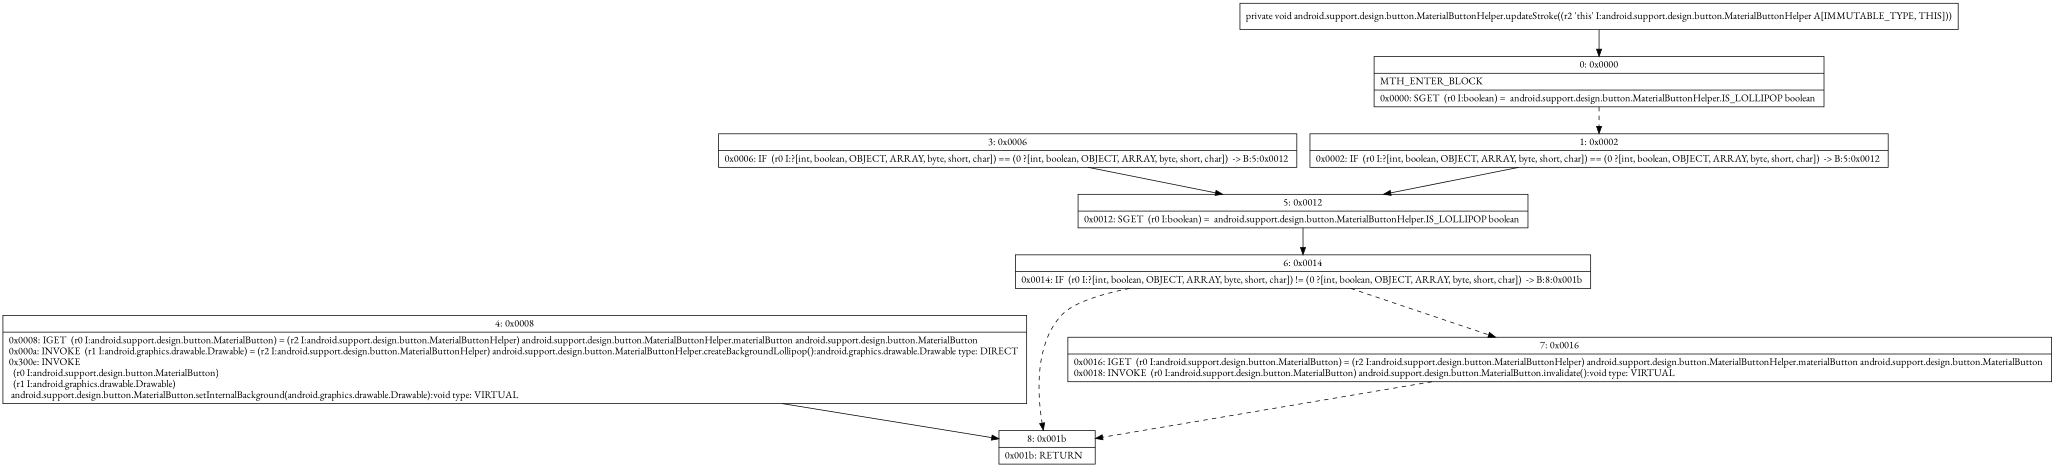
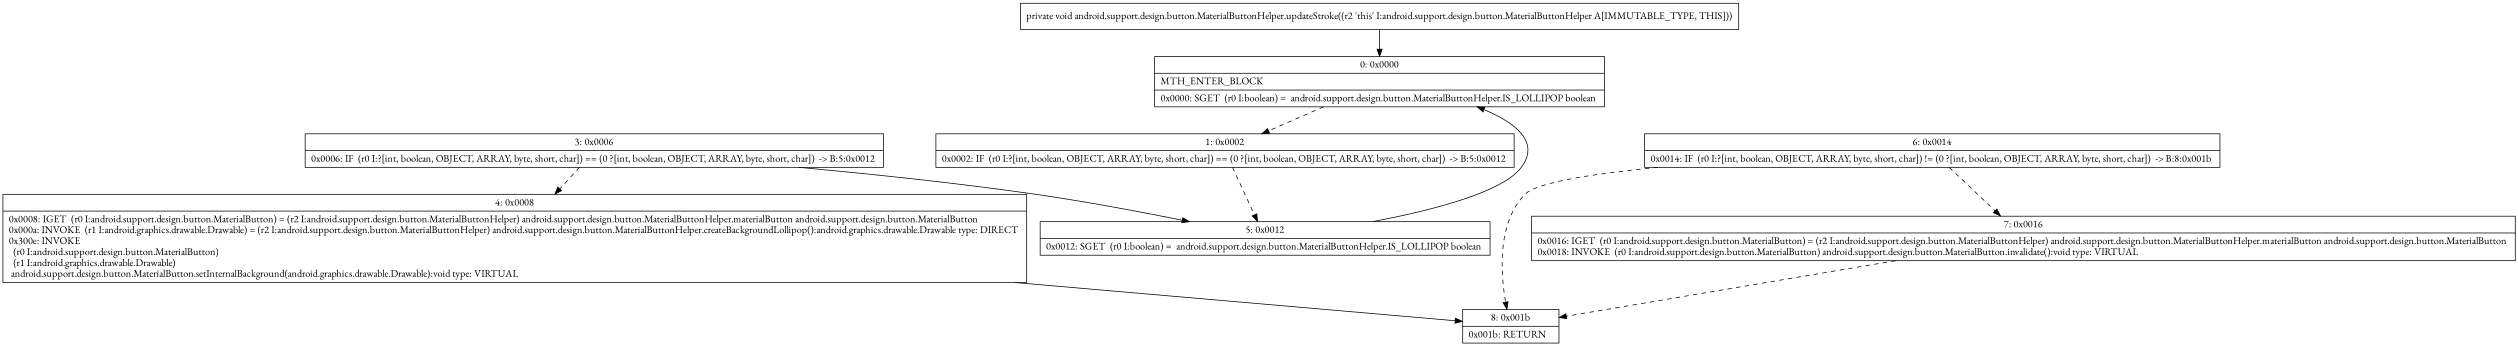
edge "3: 0x0006" -> "4: 0x0008": added
edge "1: 0x0002" -> "5: 0x0012": style solid -> dashed
edge "5: 0x0012" -> "6: 0x0014": now "5: 0x0012" -> "0: 0x0000"
